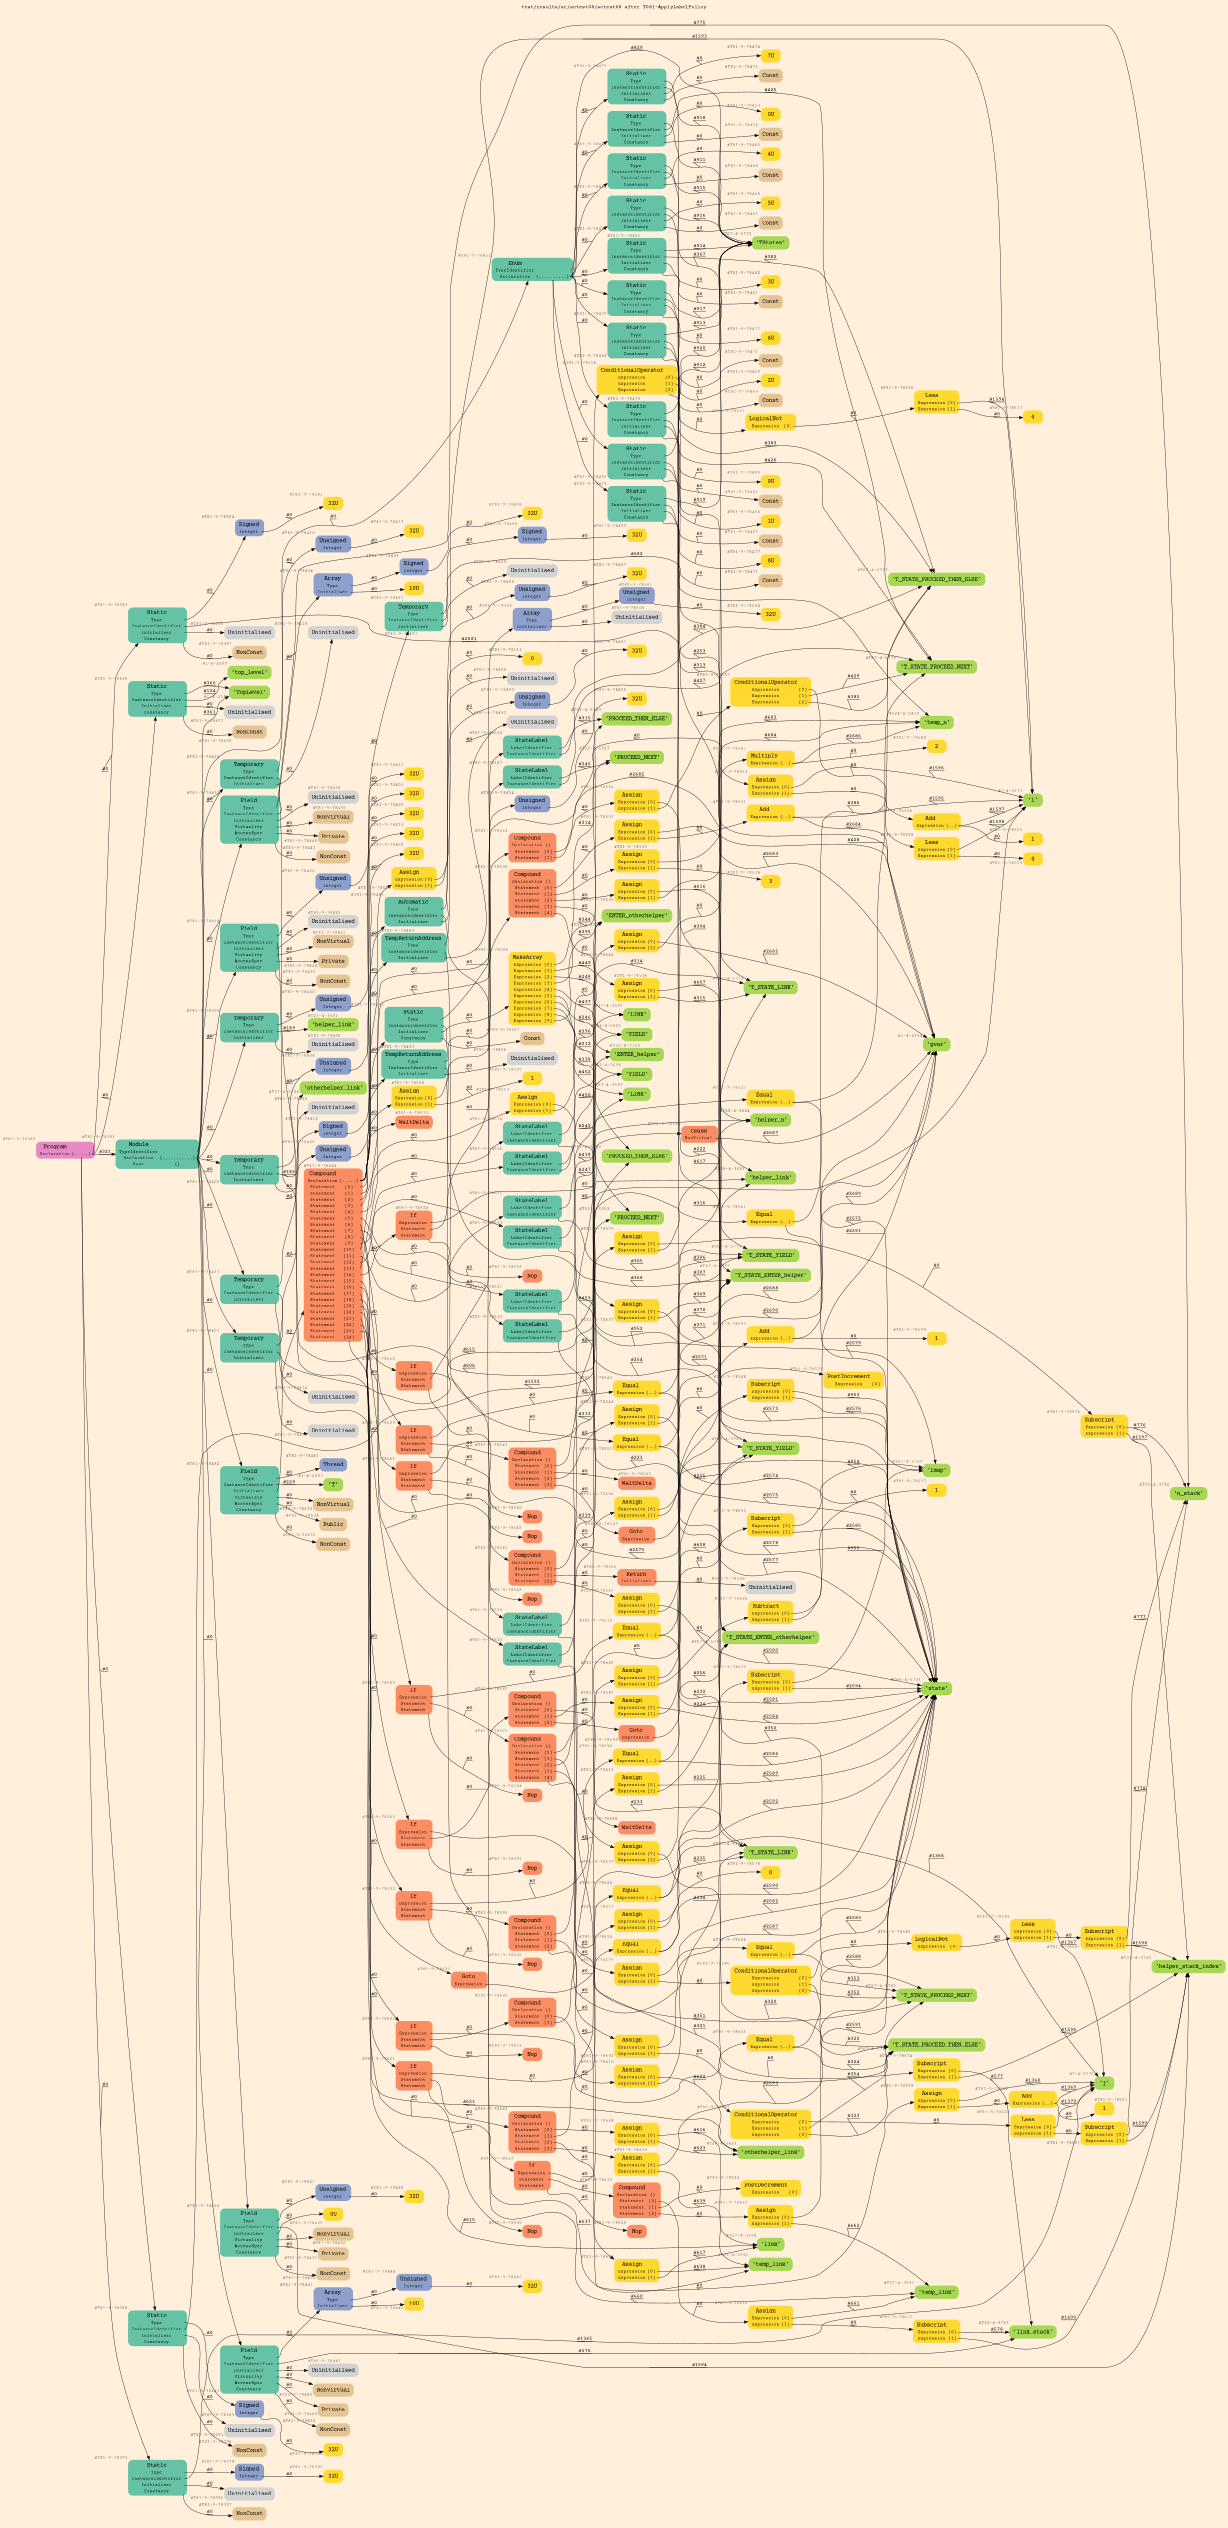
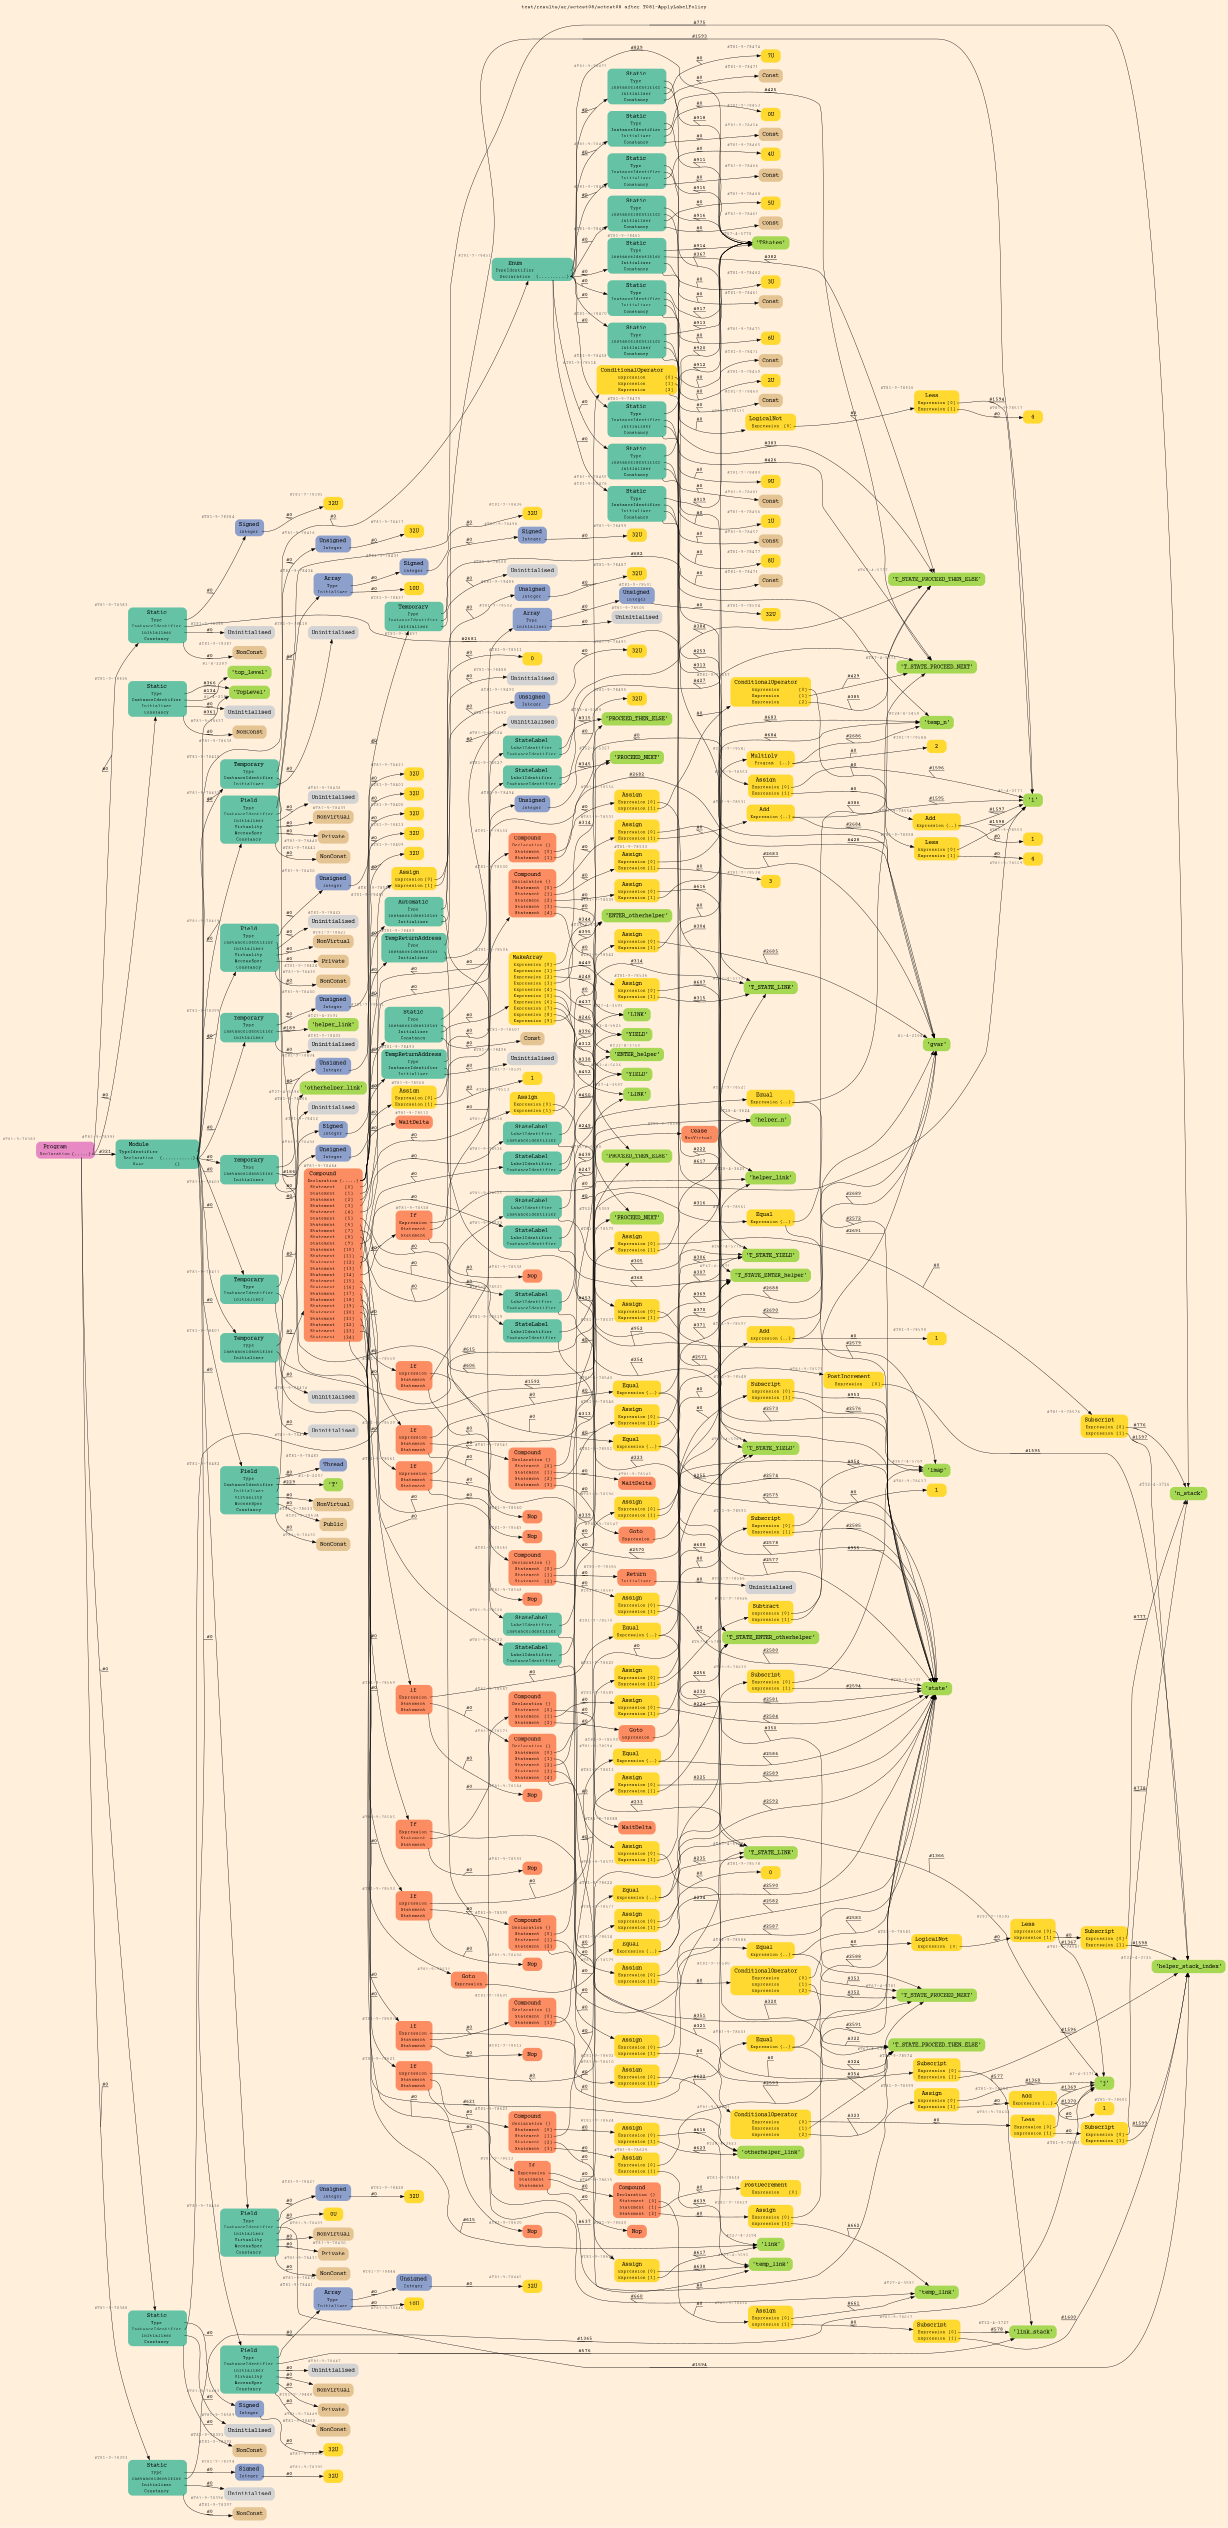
node "Multiply": text "Expression" -> "Program"
edge "Cease" -> "'gvar'": removed, label "#2687"
edge "PostIncrement" -> "'helper_stack_index'": added, label "#1595"
